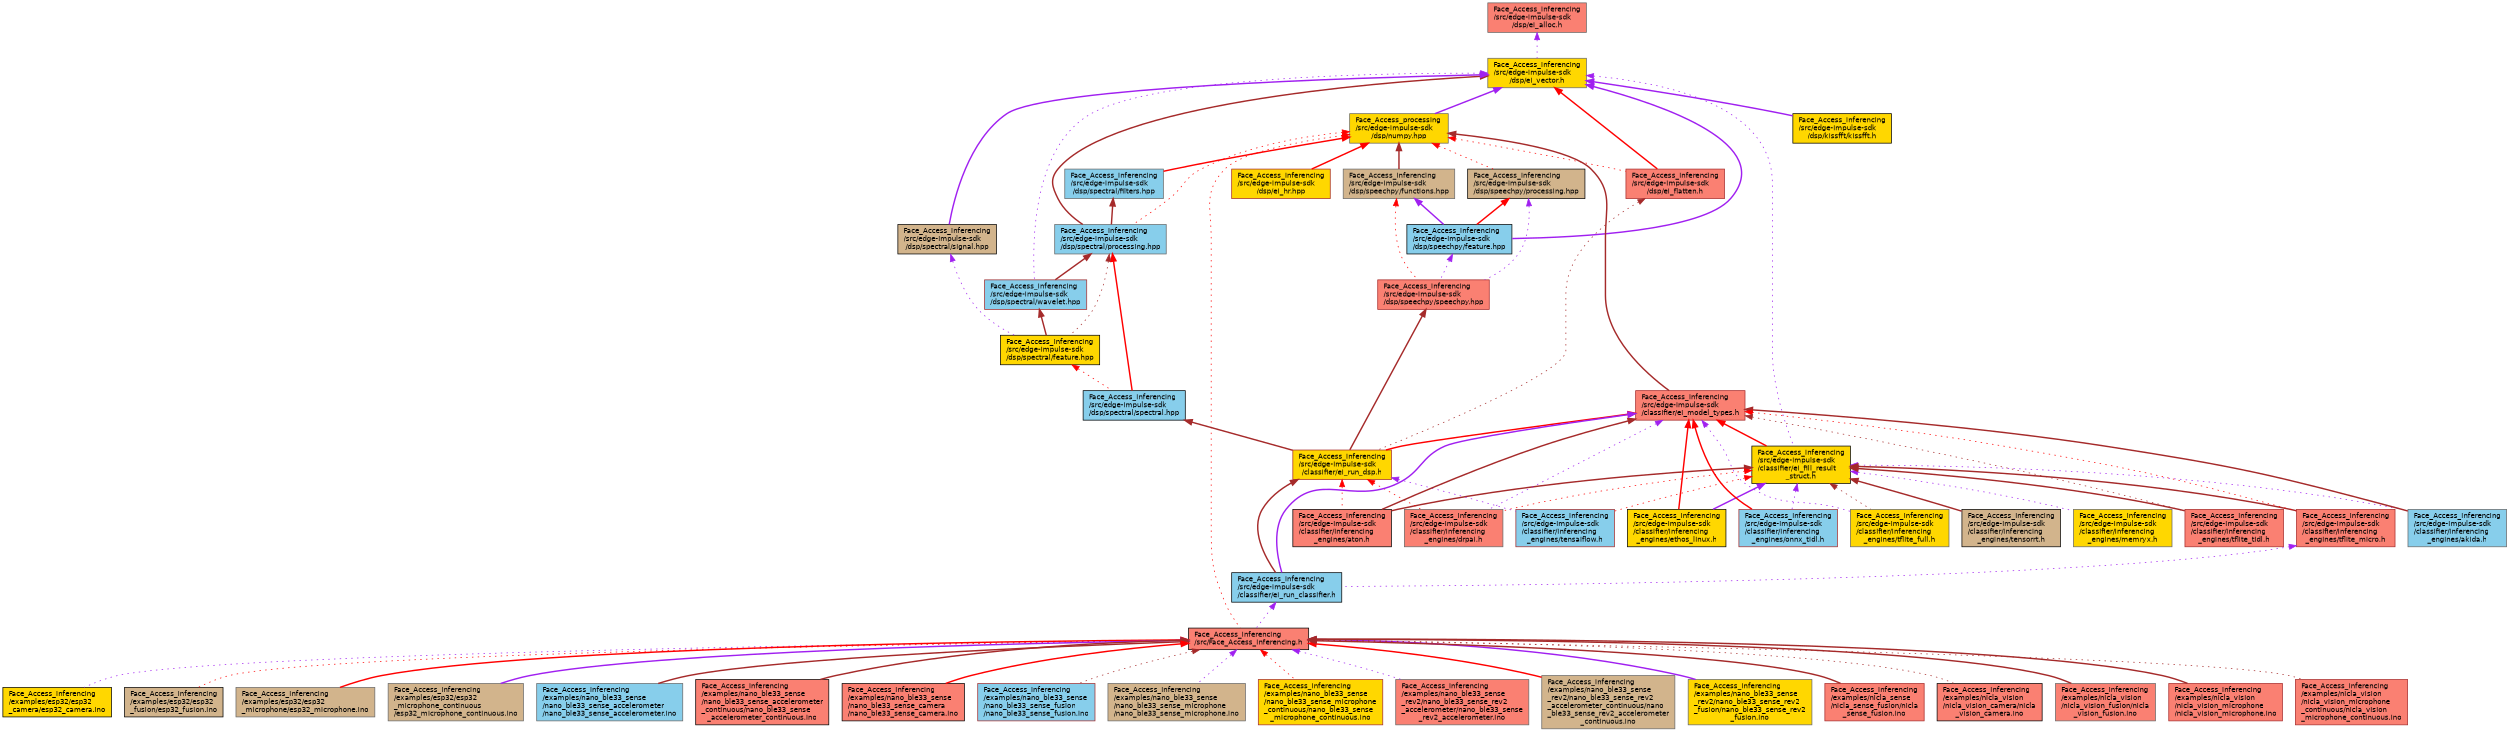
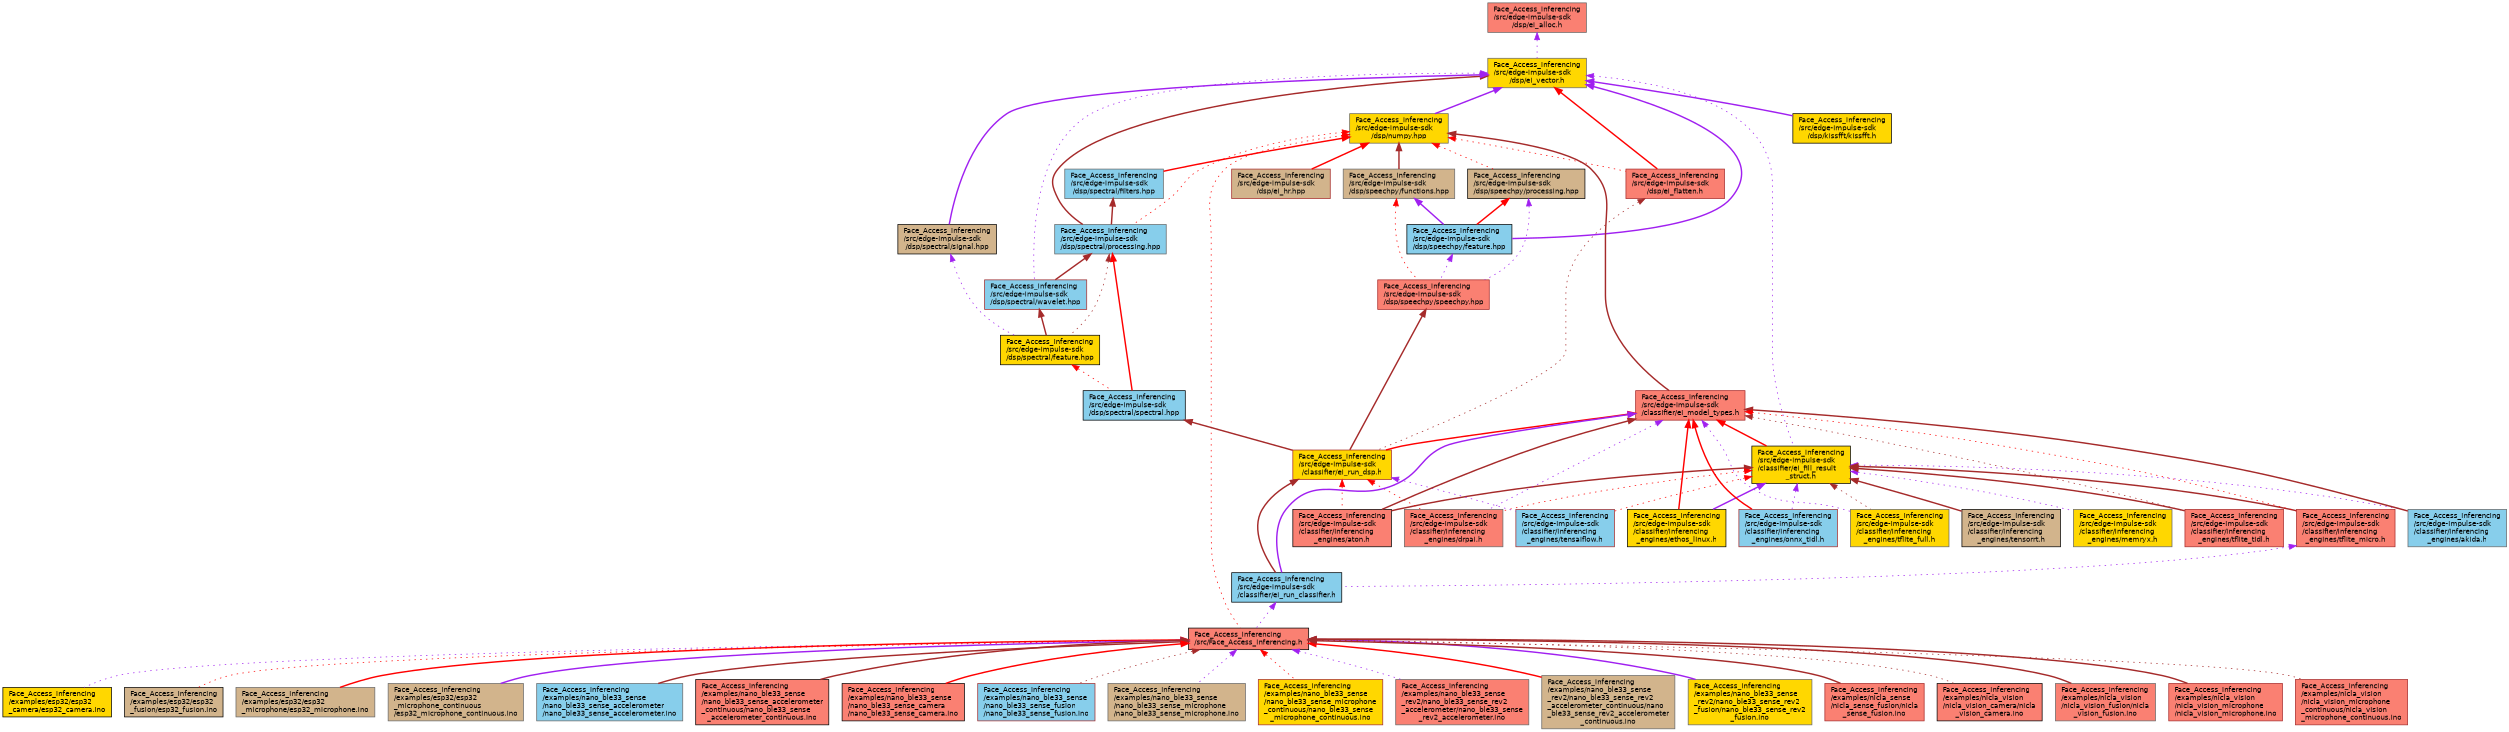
node "Face_Access_processing /src/edge-impulse-sdk /dsp/numpy.hpp": label "Face_Access_processing /src/edge-impulse-sdk /dsp/numpy.hpp" -> "Face_Access_inferencing /src/edge-impulse-sdk /dsp/numpy.hpp"
node "Face_Access_inferencing /src/edge-impulse-sdk /dsp/ei_hr.hpp": fillcolor gold -> tan
